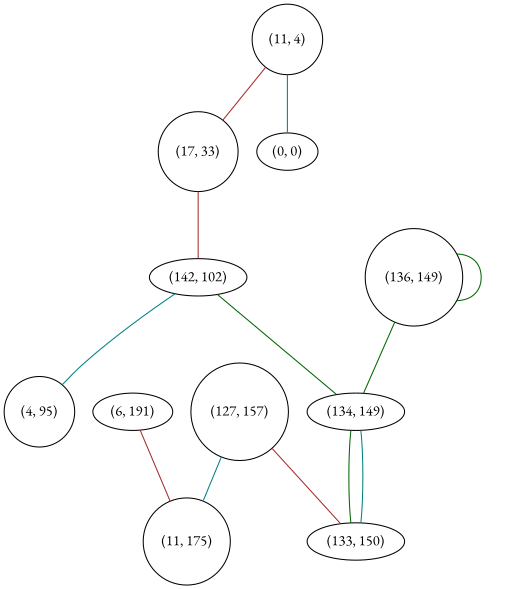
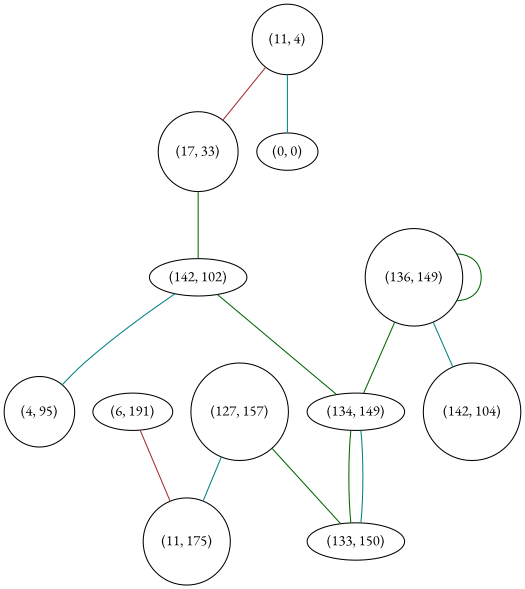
edge "(17, 33)" -- "(142, 102)": color brown -> darkgreen
node "(142, 104)": added
edge "(127, 157)" -- "(133, 150)": color brown -> darkgreen
